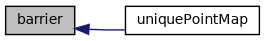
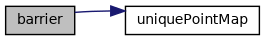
edge "uniquePointMap" -> "barrier": reversed
